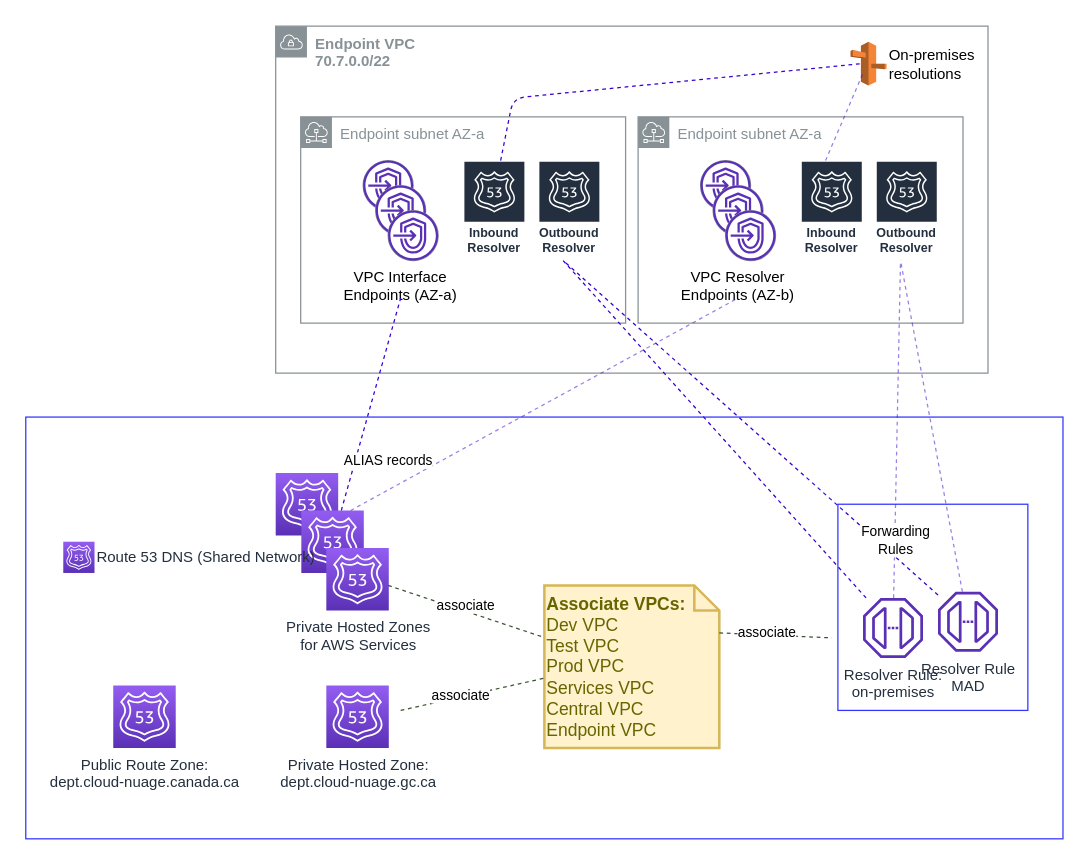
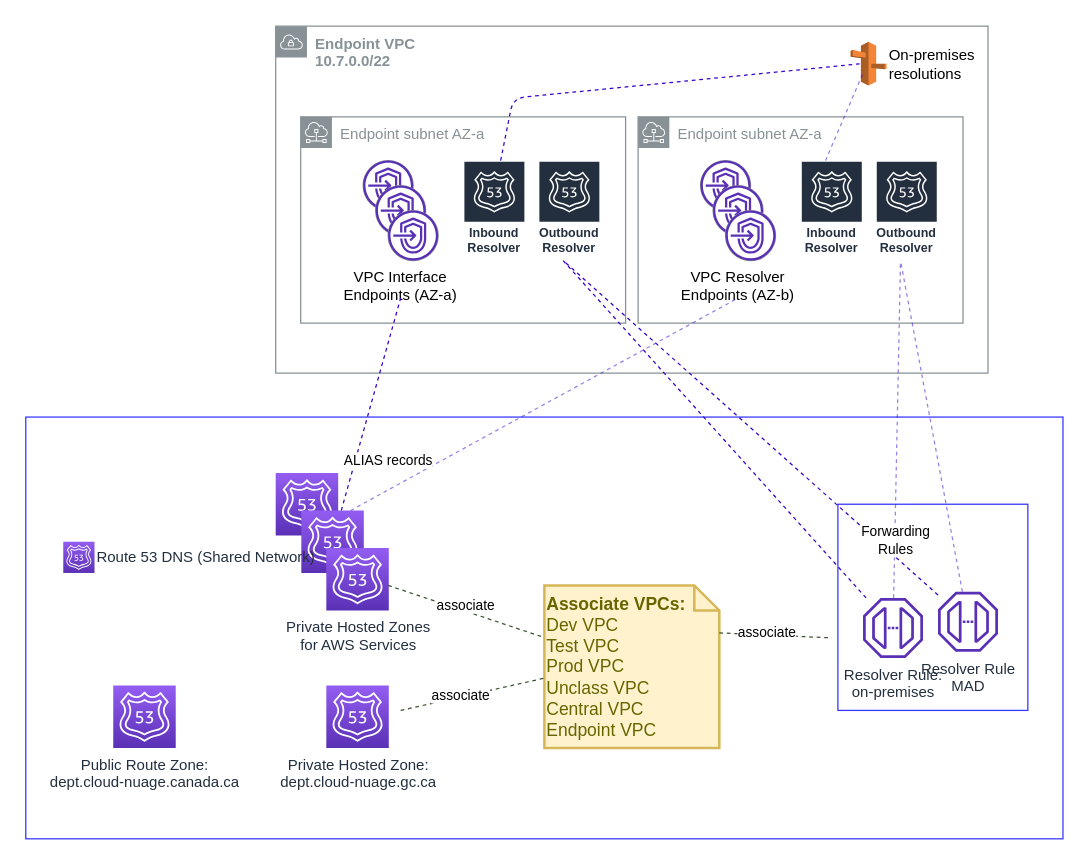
node "Endpoint VPC 70.7.0.0/22": label "Endpoint VPC 70.7.0.0/22" -> "Endpoint VPC 10.7.0.0/22"
node "Associate VPCs: Dev VPC Test VPC Prod VPC Services VPC Central VPC Endpoint VPC": label "Associate VPCs: Dev VPC Test VPC Prod VPC Services VPC Central VPC Endpoint VPC" -> "Associate VPCs: Dev VPC Test VPC Prod VPC Unclass VPC Central VPC Endpoint VPC"
